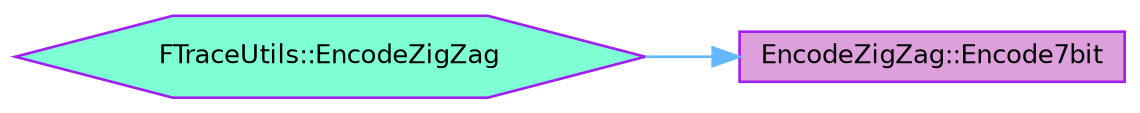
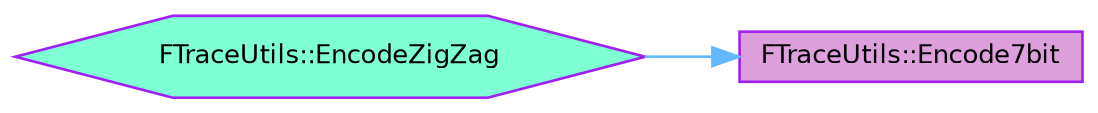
node "EncodeZigZag::Encode7bit": label "EncodeZigZag::Encode7bit" -> "FTraceUtils::Encode7bit"
